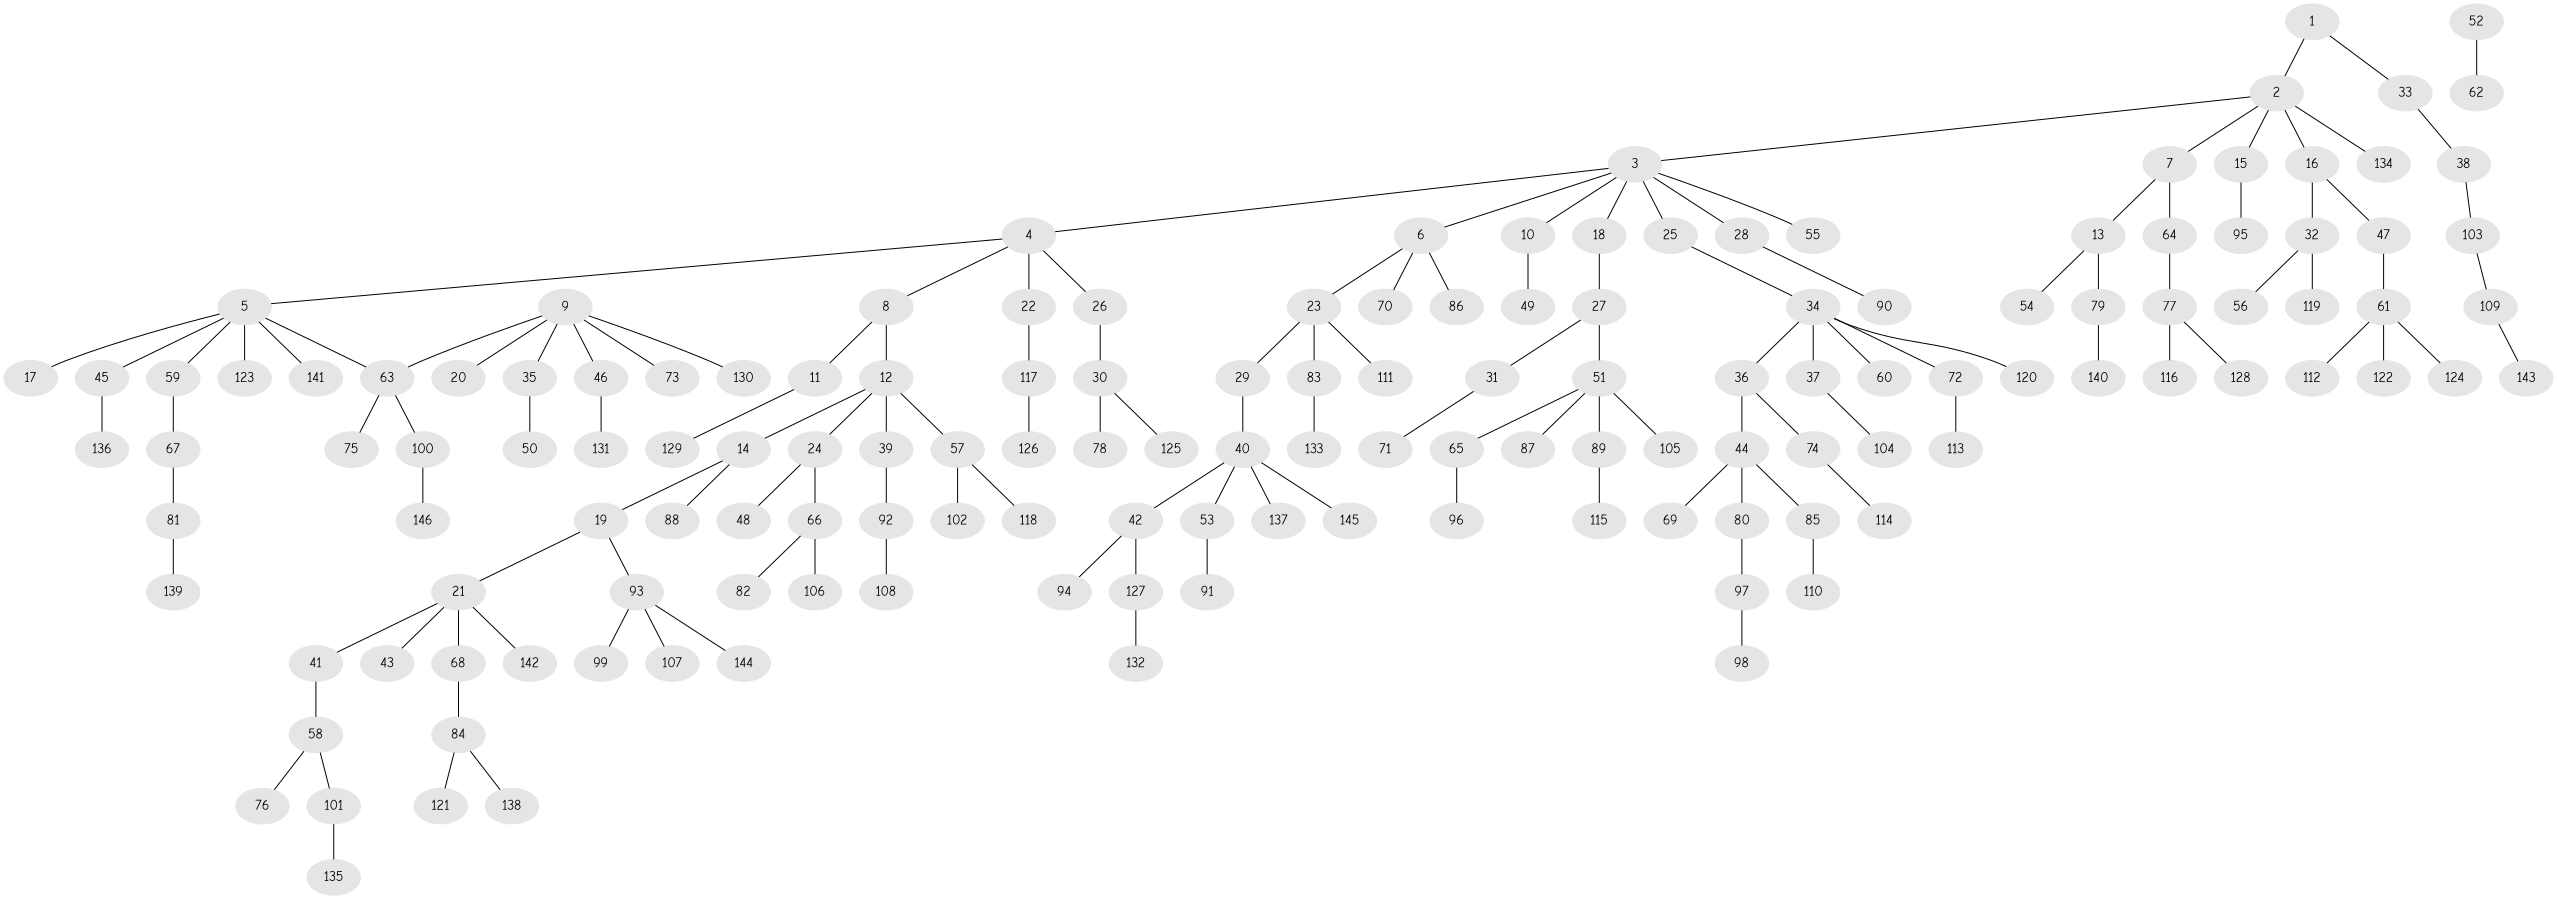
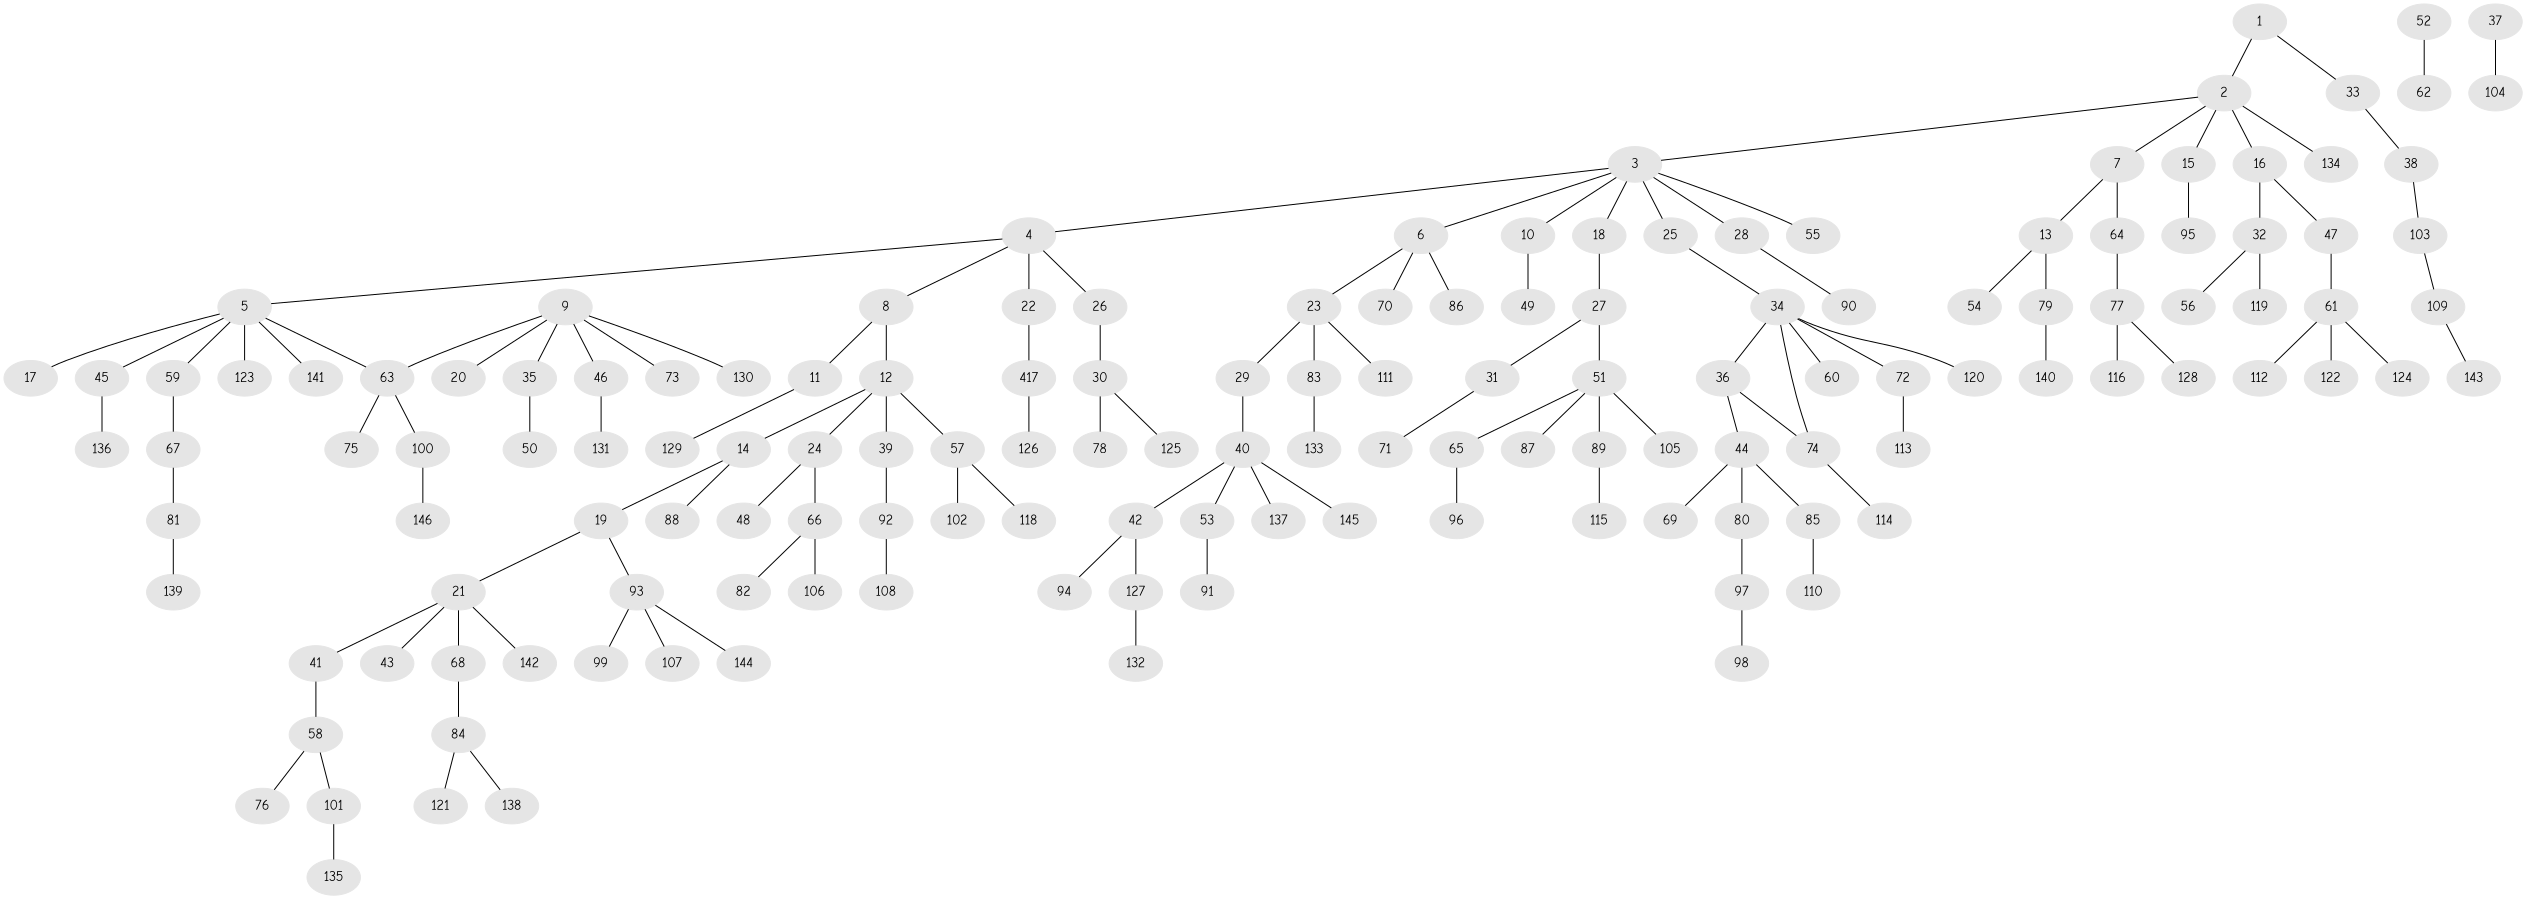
edge "34" -- "37": now "34" -- "74"
node "117": label "117" -> "417"
